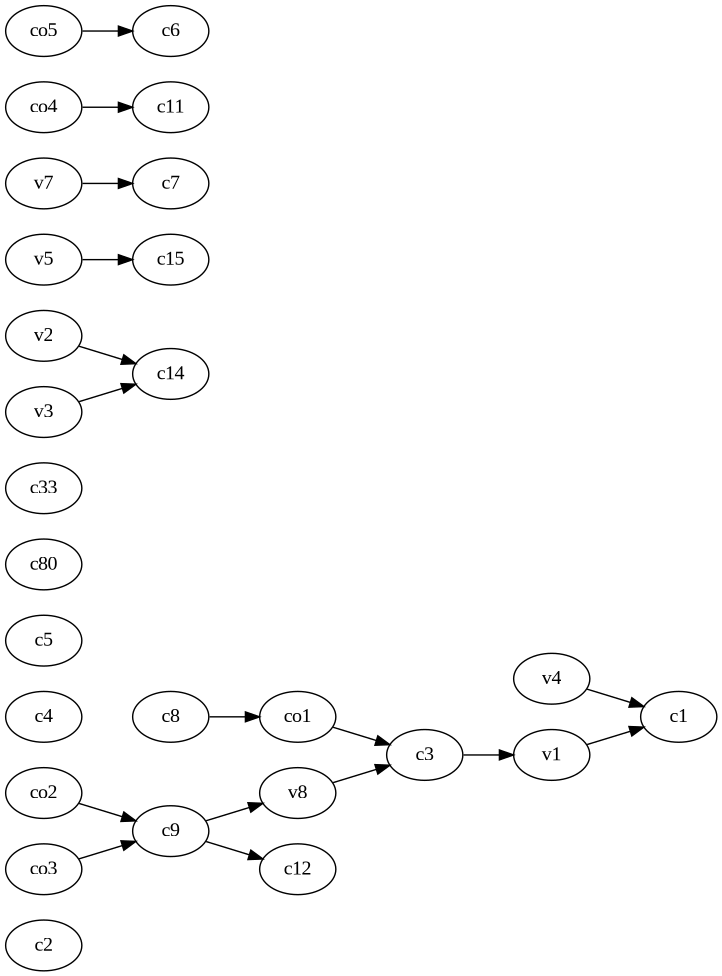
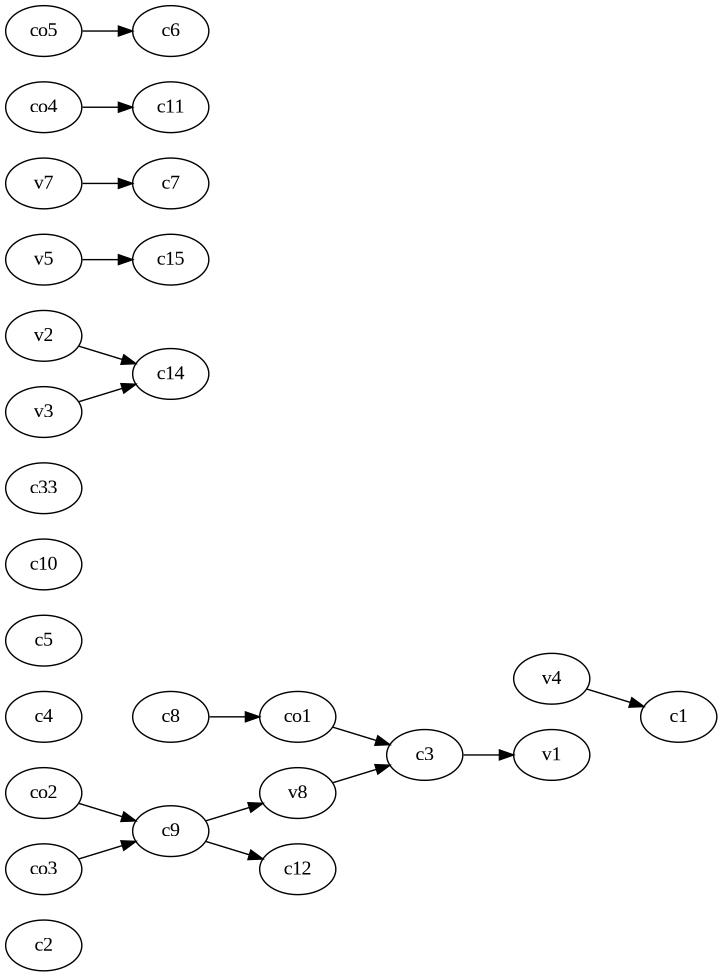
node "c80": label "c80" -> "c10"
edge "v1" -> "c1": removed
